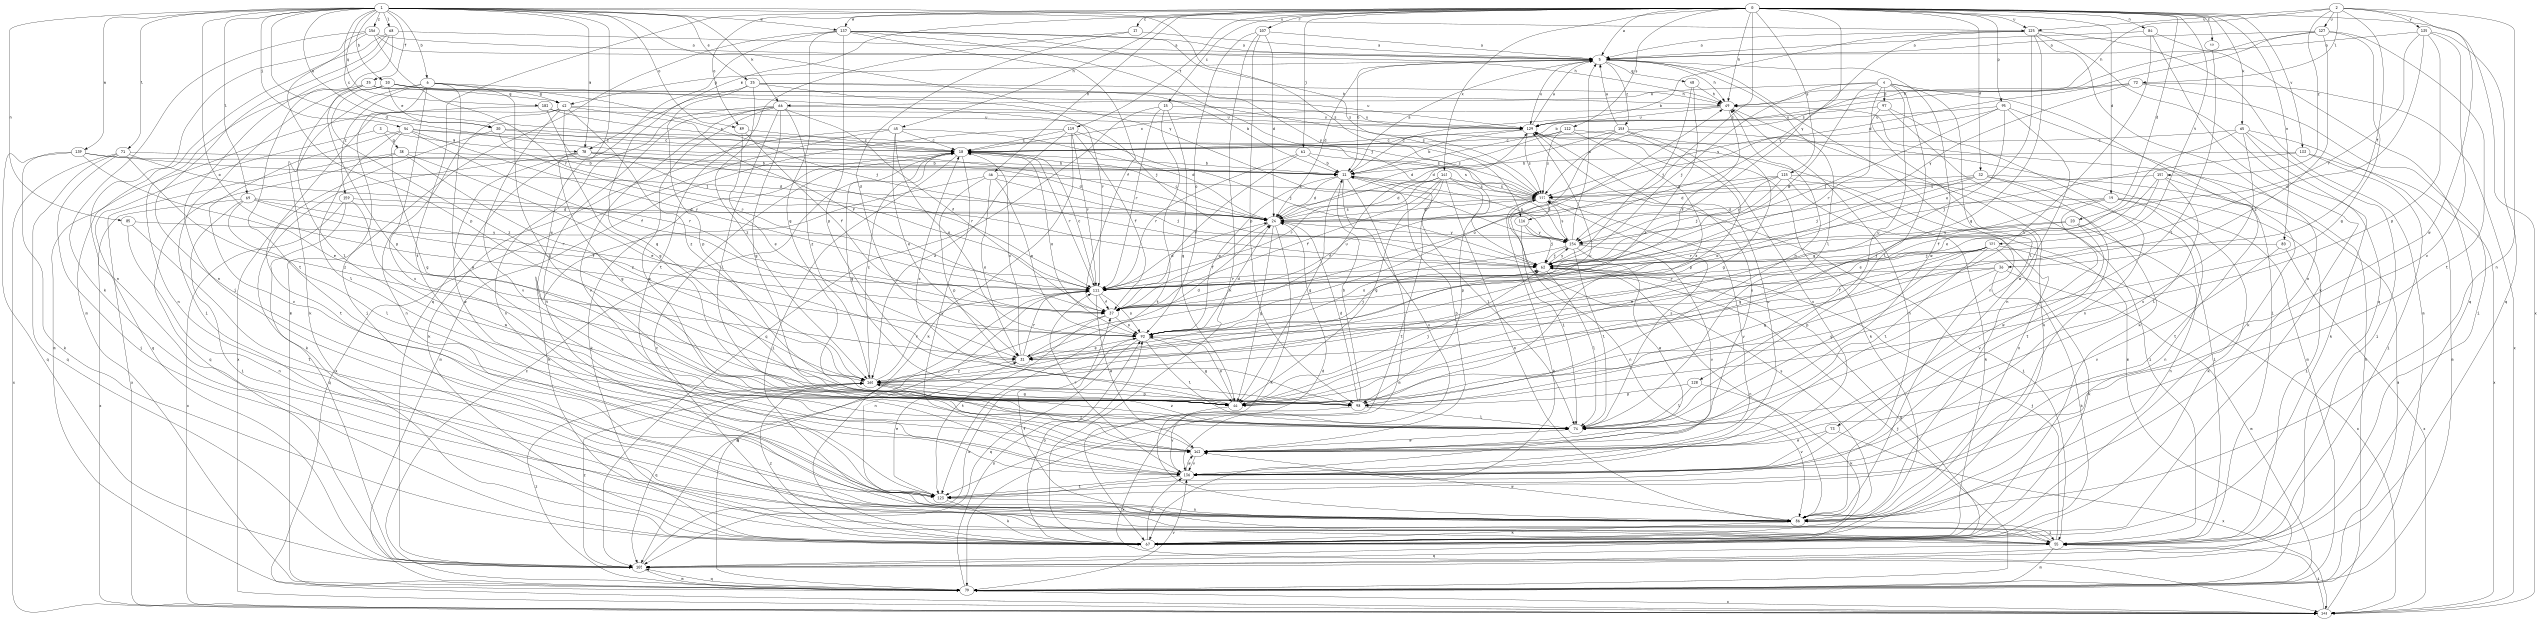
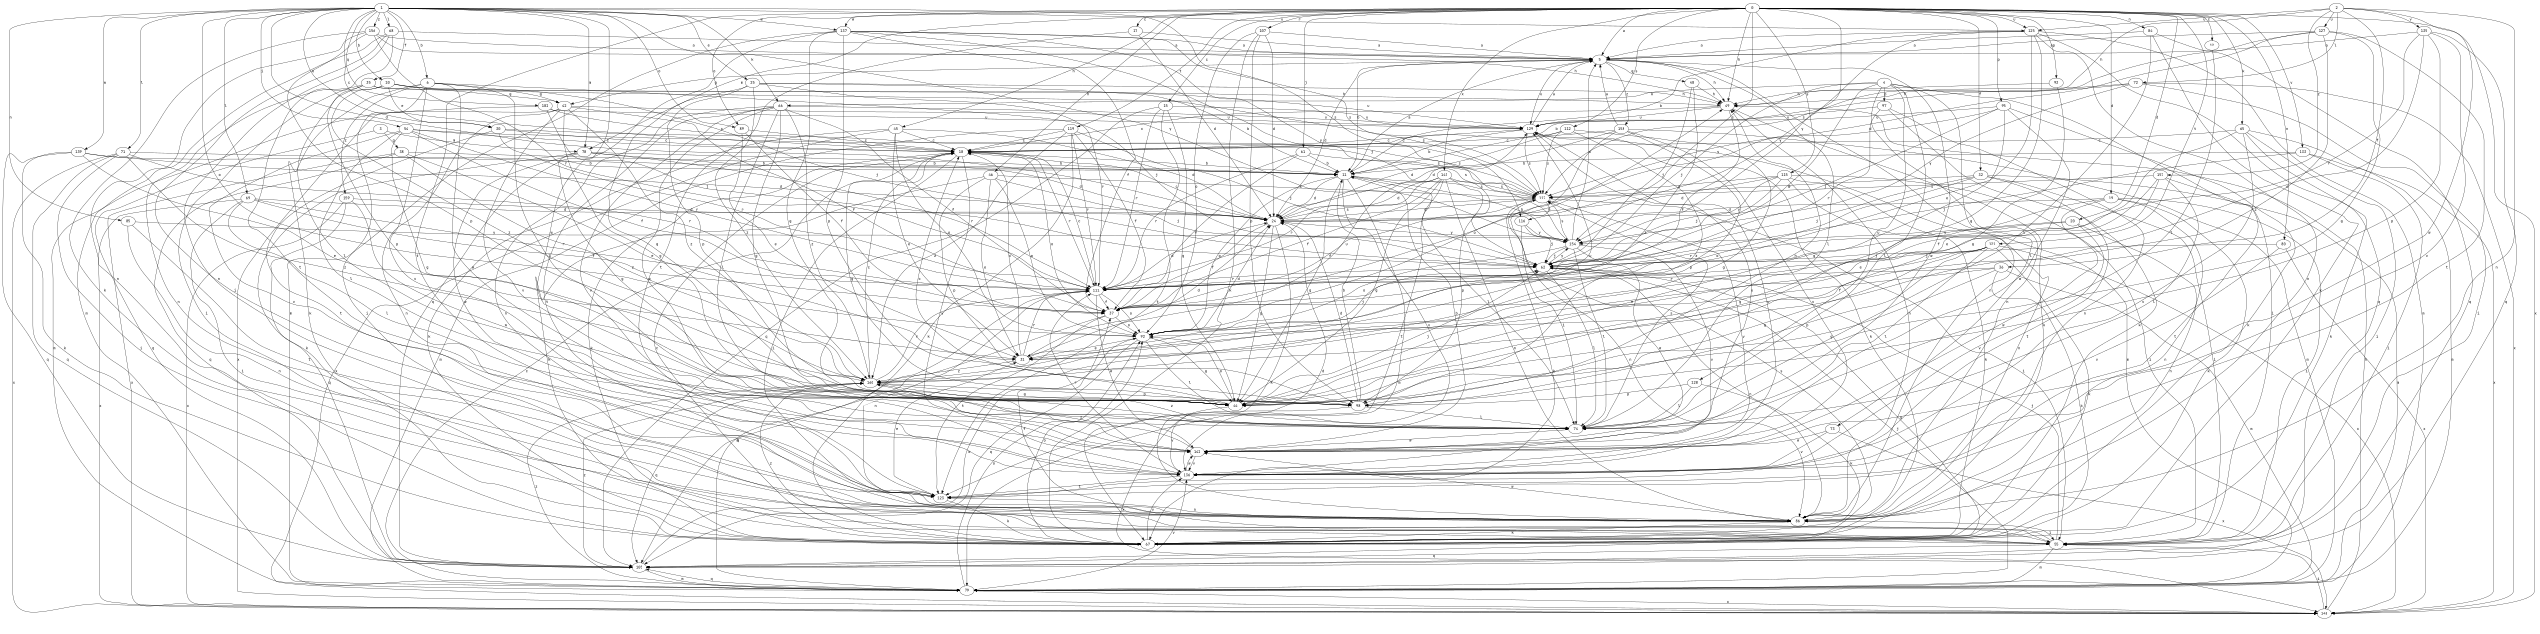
node "93": added
edge "17" -> "92": now "17" -> "24"
